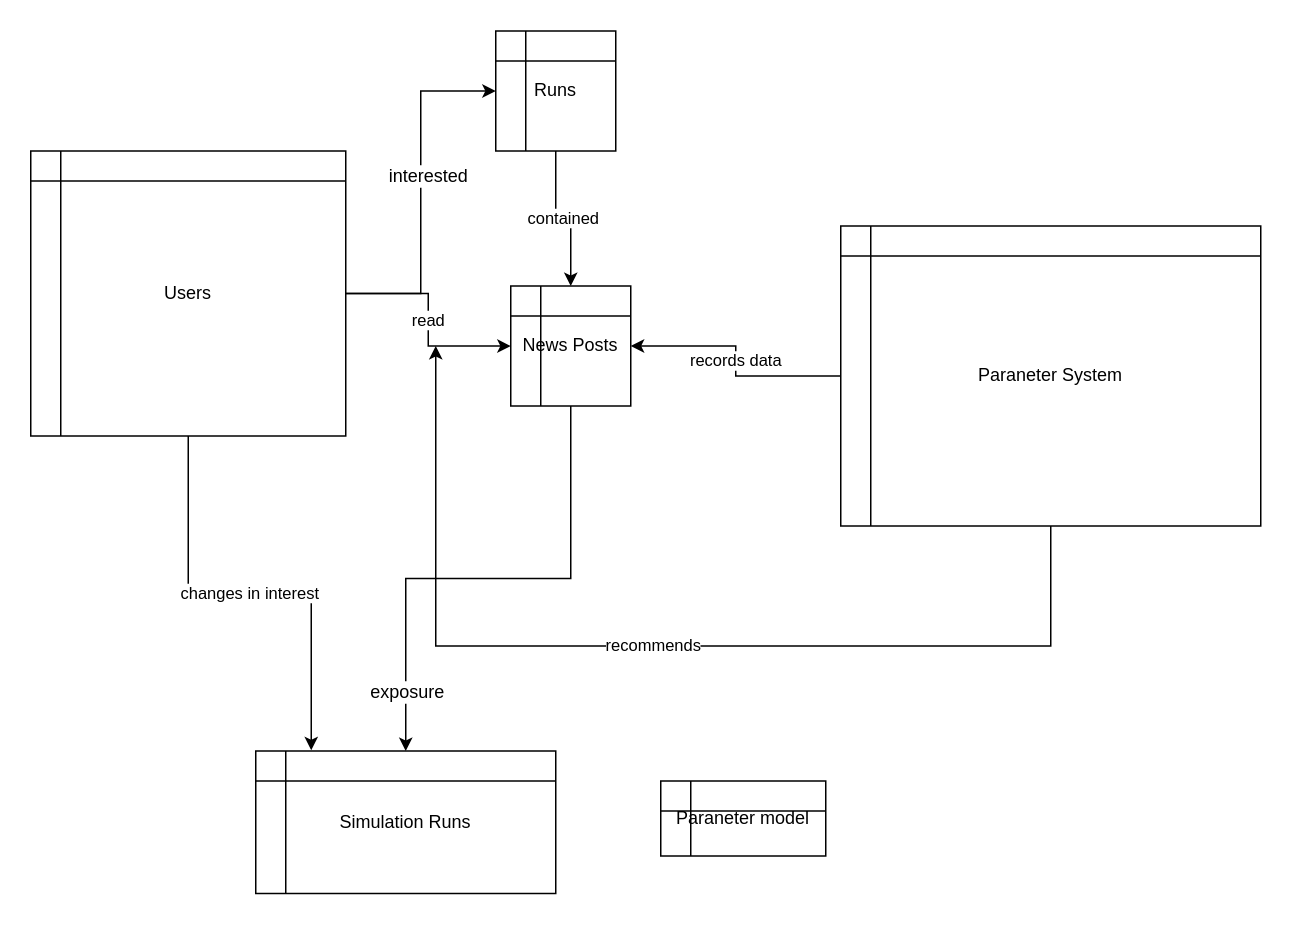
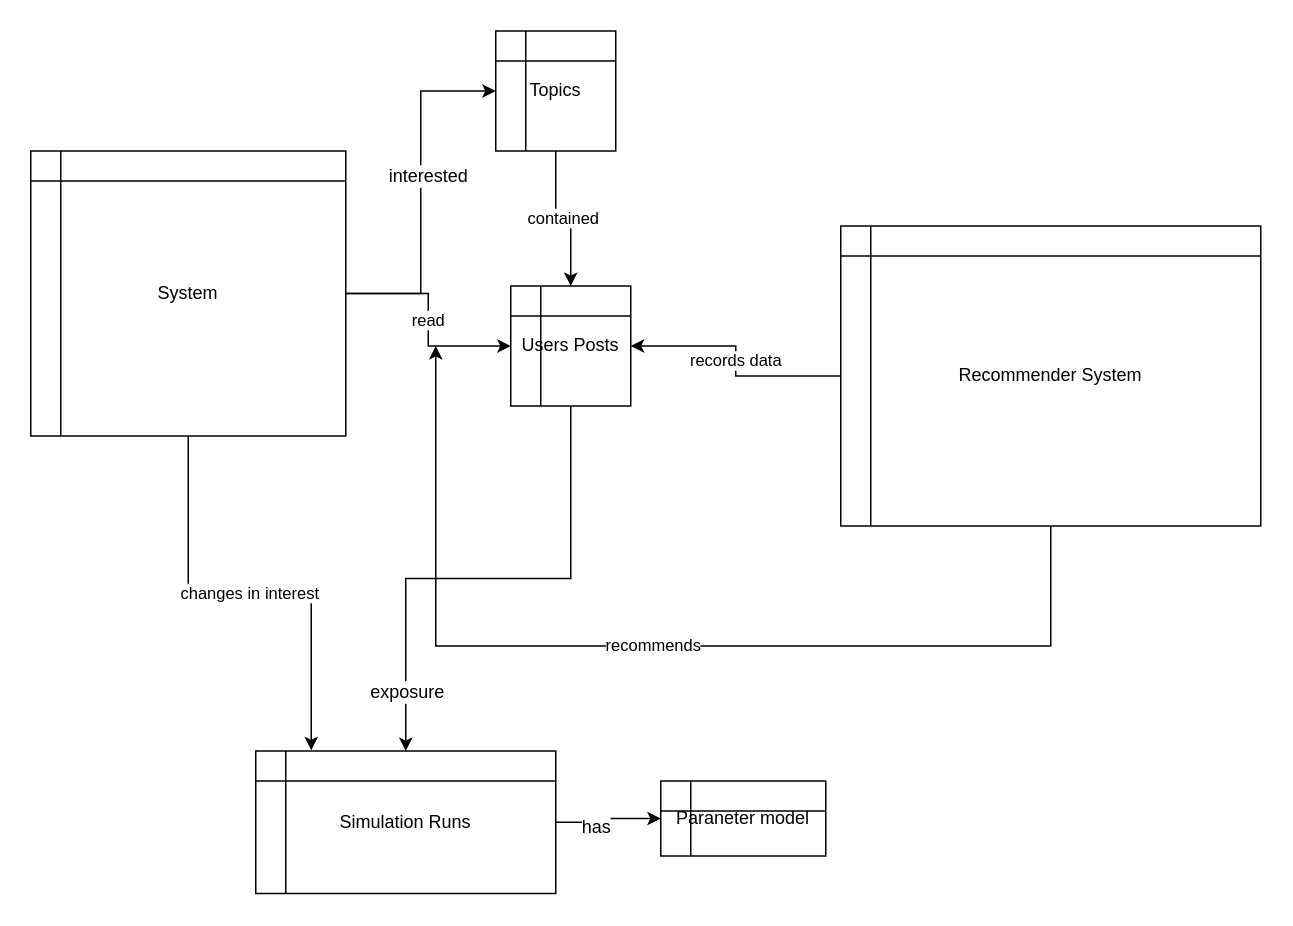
node "Runs": label "Runs" -> "Topics"
node "Users": label "Users" -> "System"
node "News Posts": label "News Posts" -> "Users Posts"
node "Paraneter System": label "Paraneter System" -> "Recommender System"
edge "Simulation Runs" -> "Paraneter model": added, label "has"
